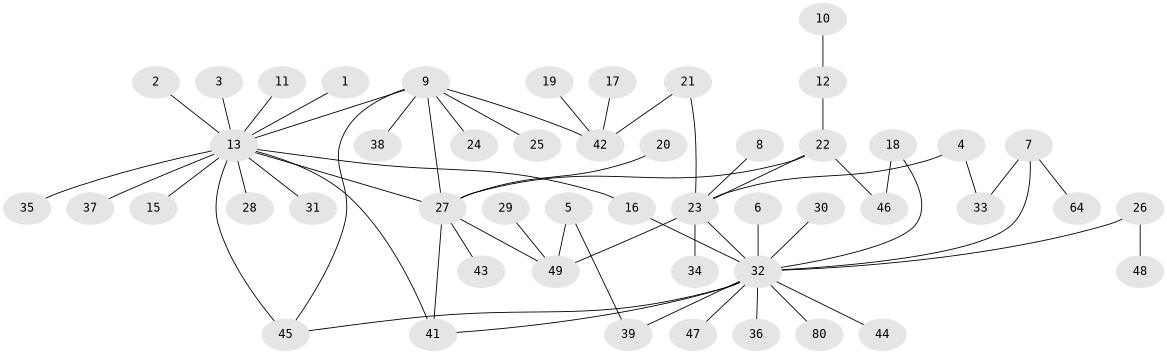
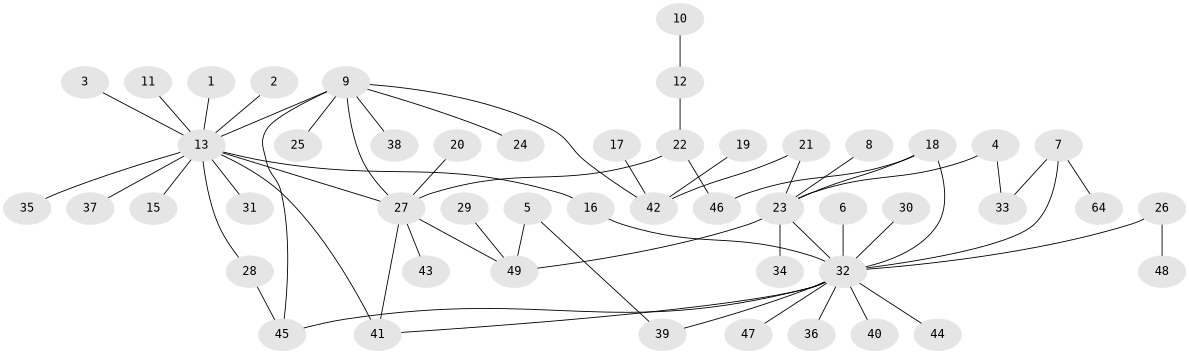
edge "22" -- "23": now "18" -- "23"
edge "13" -- "45": now "28" -- "45"
node "80": label "80" -> "40"
